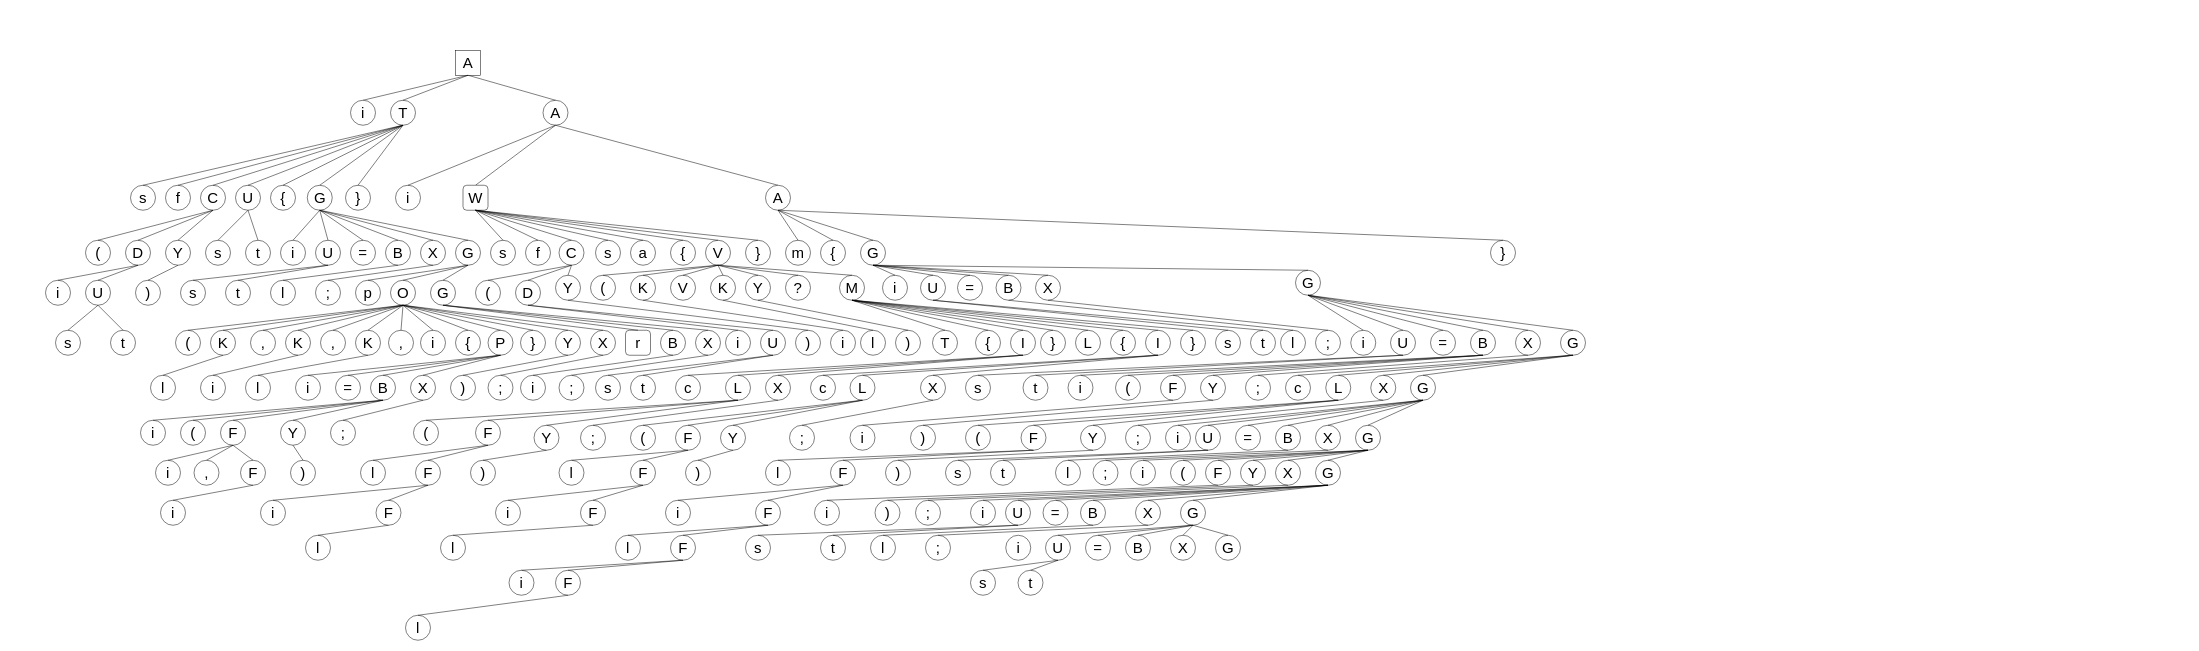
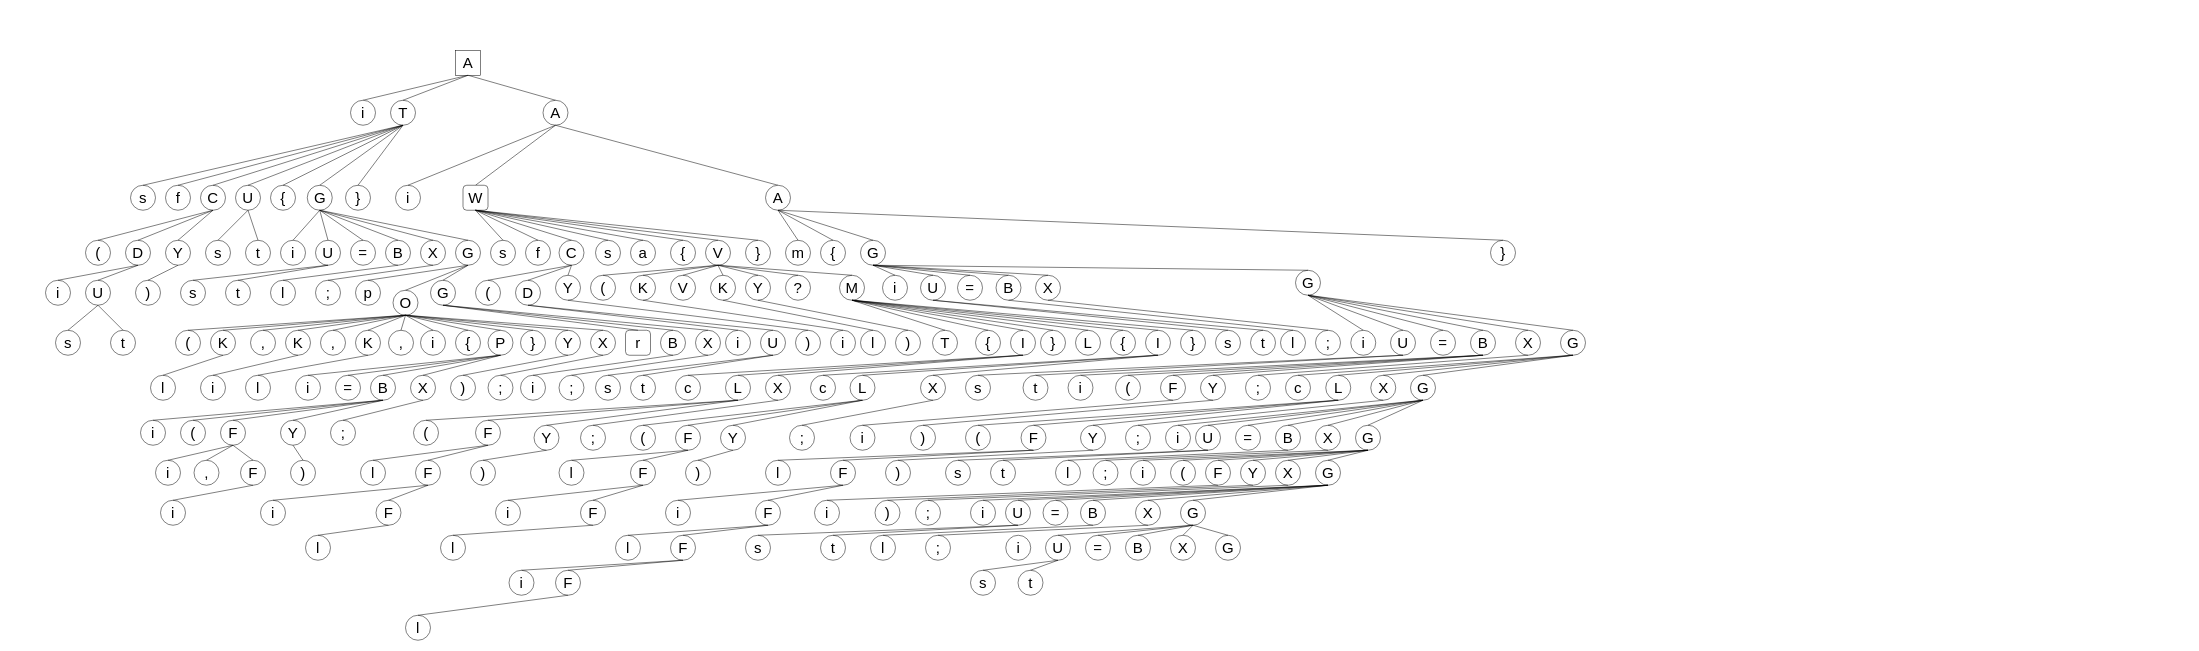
node "O": moved (403, 293) -> (405, 303)
